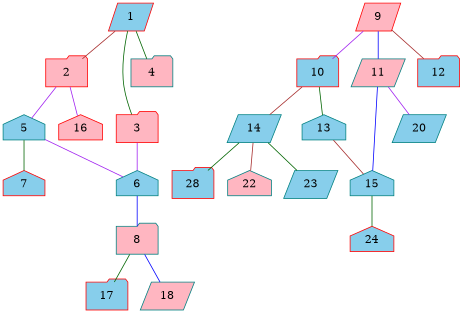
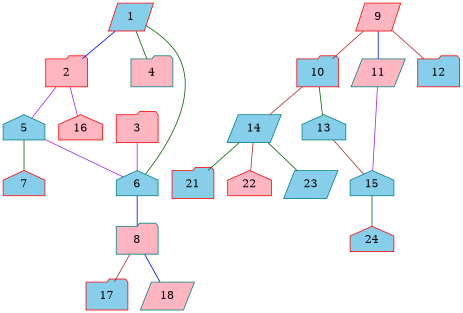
edge "1" -- "2": color brown -> blue
edge "9" -- "10": color purple -> brown
edge "1" -- "3": now "1" -- "6"
edge "11" -- "15": color blue -> purple
node "20": removed
node "28": label "28" -> "21"
node "22": color teal -> red
edge "8" -- "17": color darkgreen -> brown
